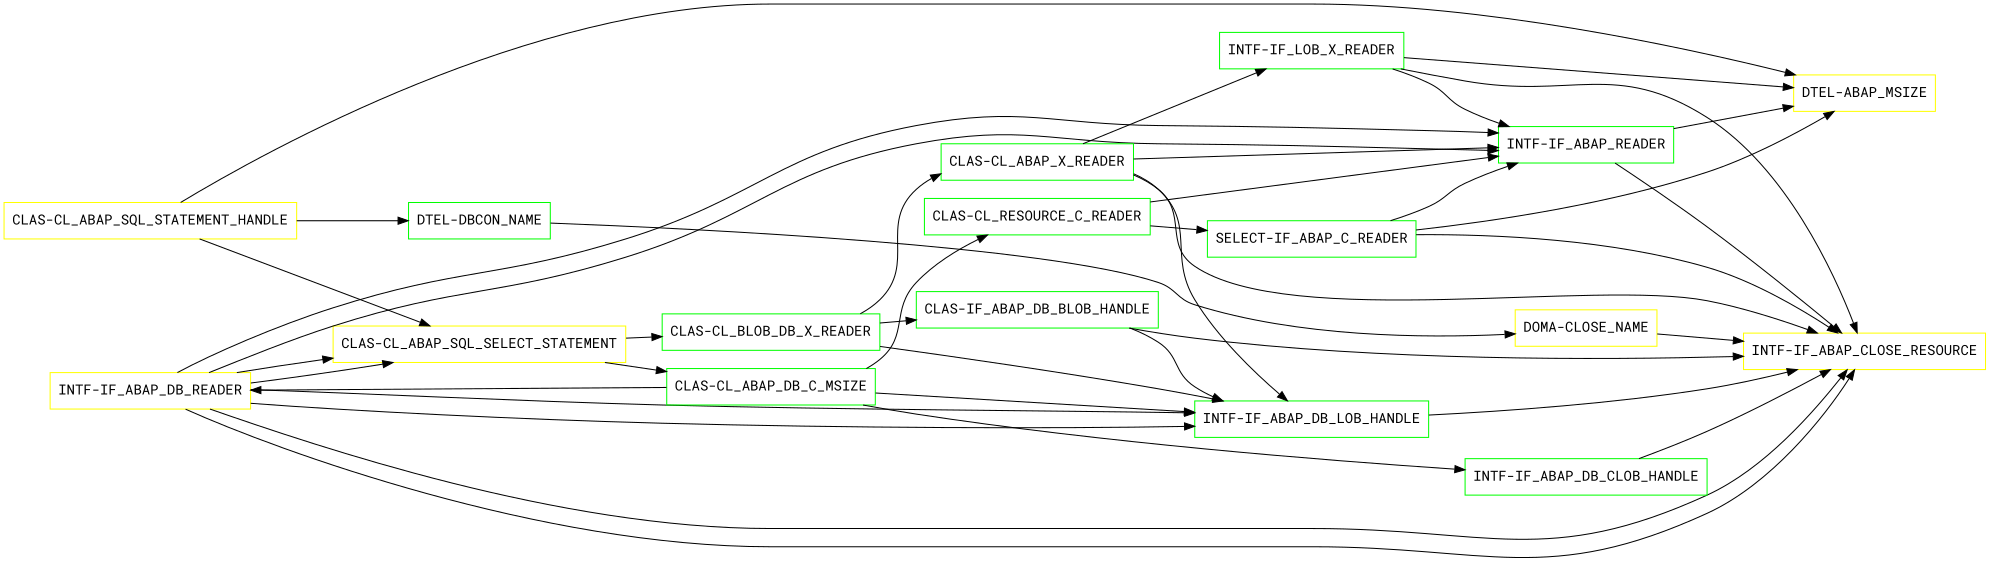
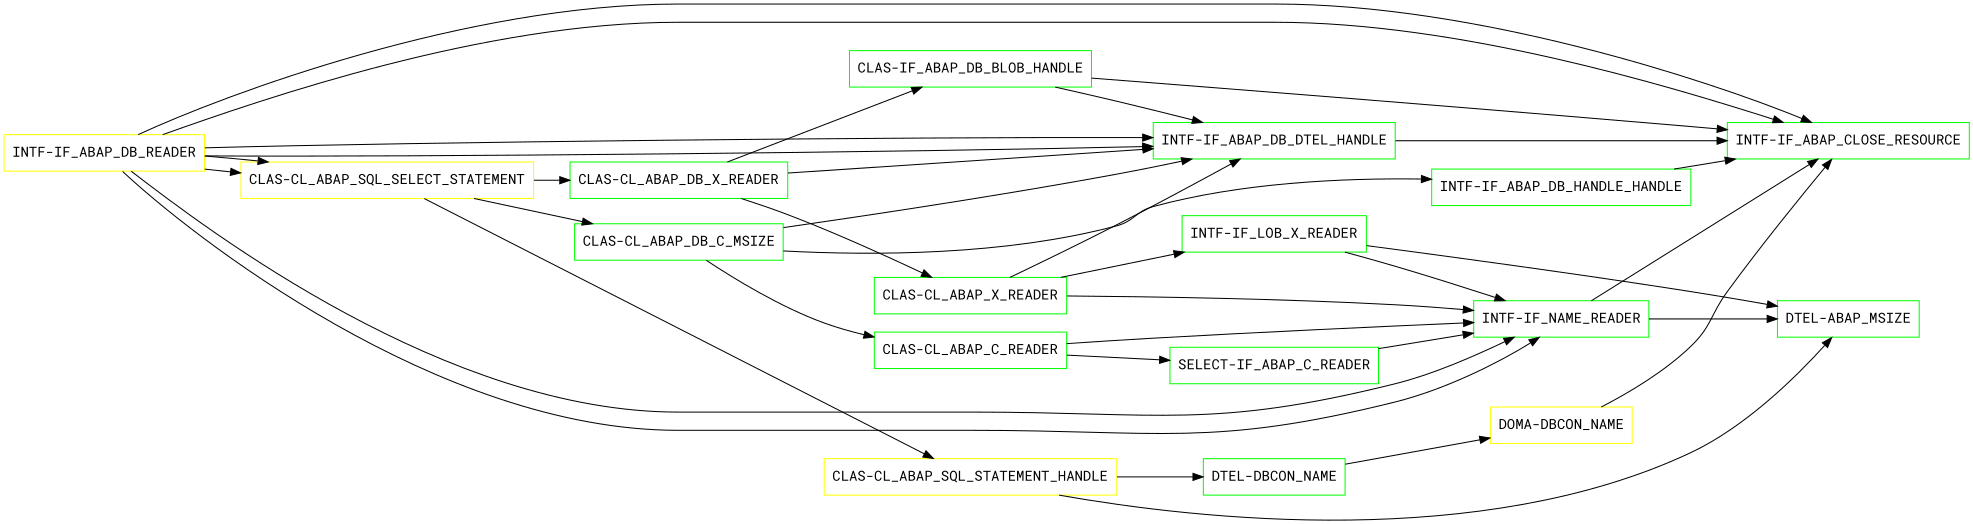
node "DTEL-ABAP_MSIZE": color yellow -> green
edge "INTF-IF_LOB_X_READER" -> "INTF-IF_ABAP_CLOSE_RESOURCE": removed
node "INTF-IF_ABAP_READER": label "INTF-IF_ABAP_READER" -> "INTF-IF_NAME_READER"
edge "SELECT-IF_ABAP_C_READER" -> "DTEL-ABAP_MSIZE": removed
node "CLAS-CL_RESOURCE_C_READER": label "CLAS-CL_RESOURCE_C_READER" -> "CLAS-CL_ABAP_C_READER"
edge "SELECT-IF_ABAP_C_READER" -> "INTF-IF_ABAP_CLOSE_RESOURCE": removed
edge "CLAS-CL_ABAP_SQL_STATEMENT_HANDLE" -> "CLAS-CL_ABAP_SQL_SELECT_STATEMENT": reversed
edge "CLAS-CL_ABAP_X_READER" -> "INTF-IF_ABAP_CLOSE_RESOURCE": removed
node "DOMA-CLOSE_NAME": label "DOMA-CLOSE_NAME" -> "DOMA-DBCON_NAME"
node "CLAS-CL_BLOB_DB_X_READER": label "CLAS-CL_BLOB_DB_X_READER" -> "CLAS-CL_ABAP_DB_X_READER"
node "INTF-IF_ABAP_CLOSE_RESOURCE": color yellow -> green
edge "CLAS-CL_ABAP_DB_C_MSIZE" -> "INTF-IF_ABAP_DB_READER": removed
node "INTF-IF_ABAP_DB_LOB_HANDLE": label "INTF-IF_ABAP_DB_LOB_HANDLE" -> "INTF-IF_ABAP_DB_DTEL_HANDLE"
node "INTF-IF_ABAP_DB_CLOB_HANDLE": label "INTF-IF_ABAP_DB_CLOB_HANDLE" -> "INTF-IF_ABAP_DB_HANDLE_HANDLE"
